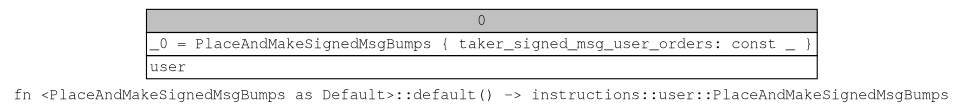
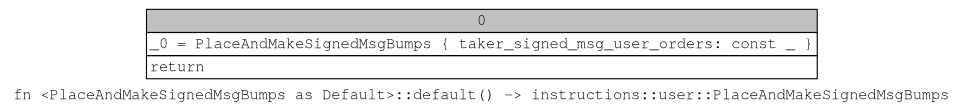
node "0": text "user" -> "return"
